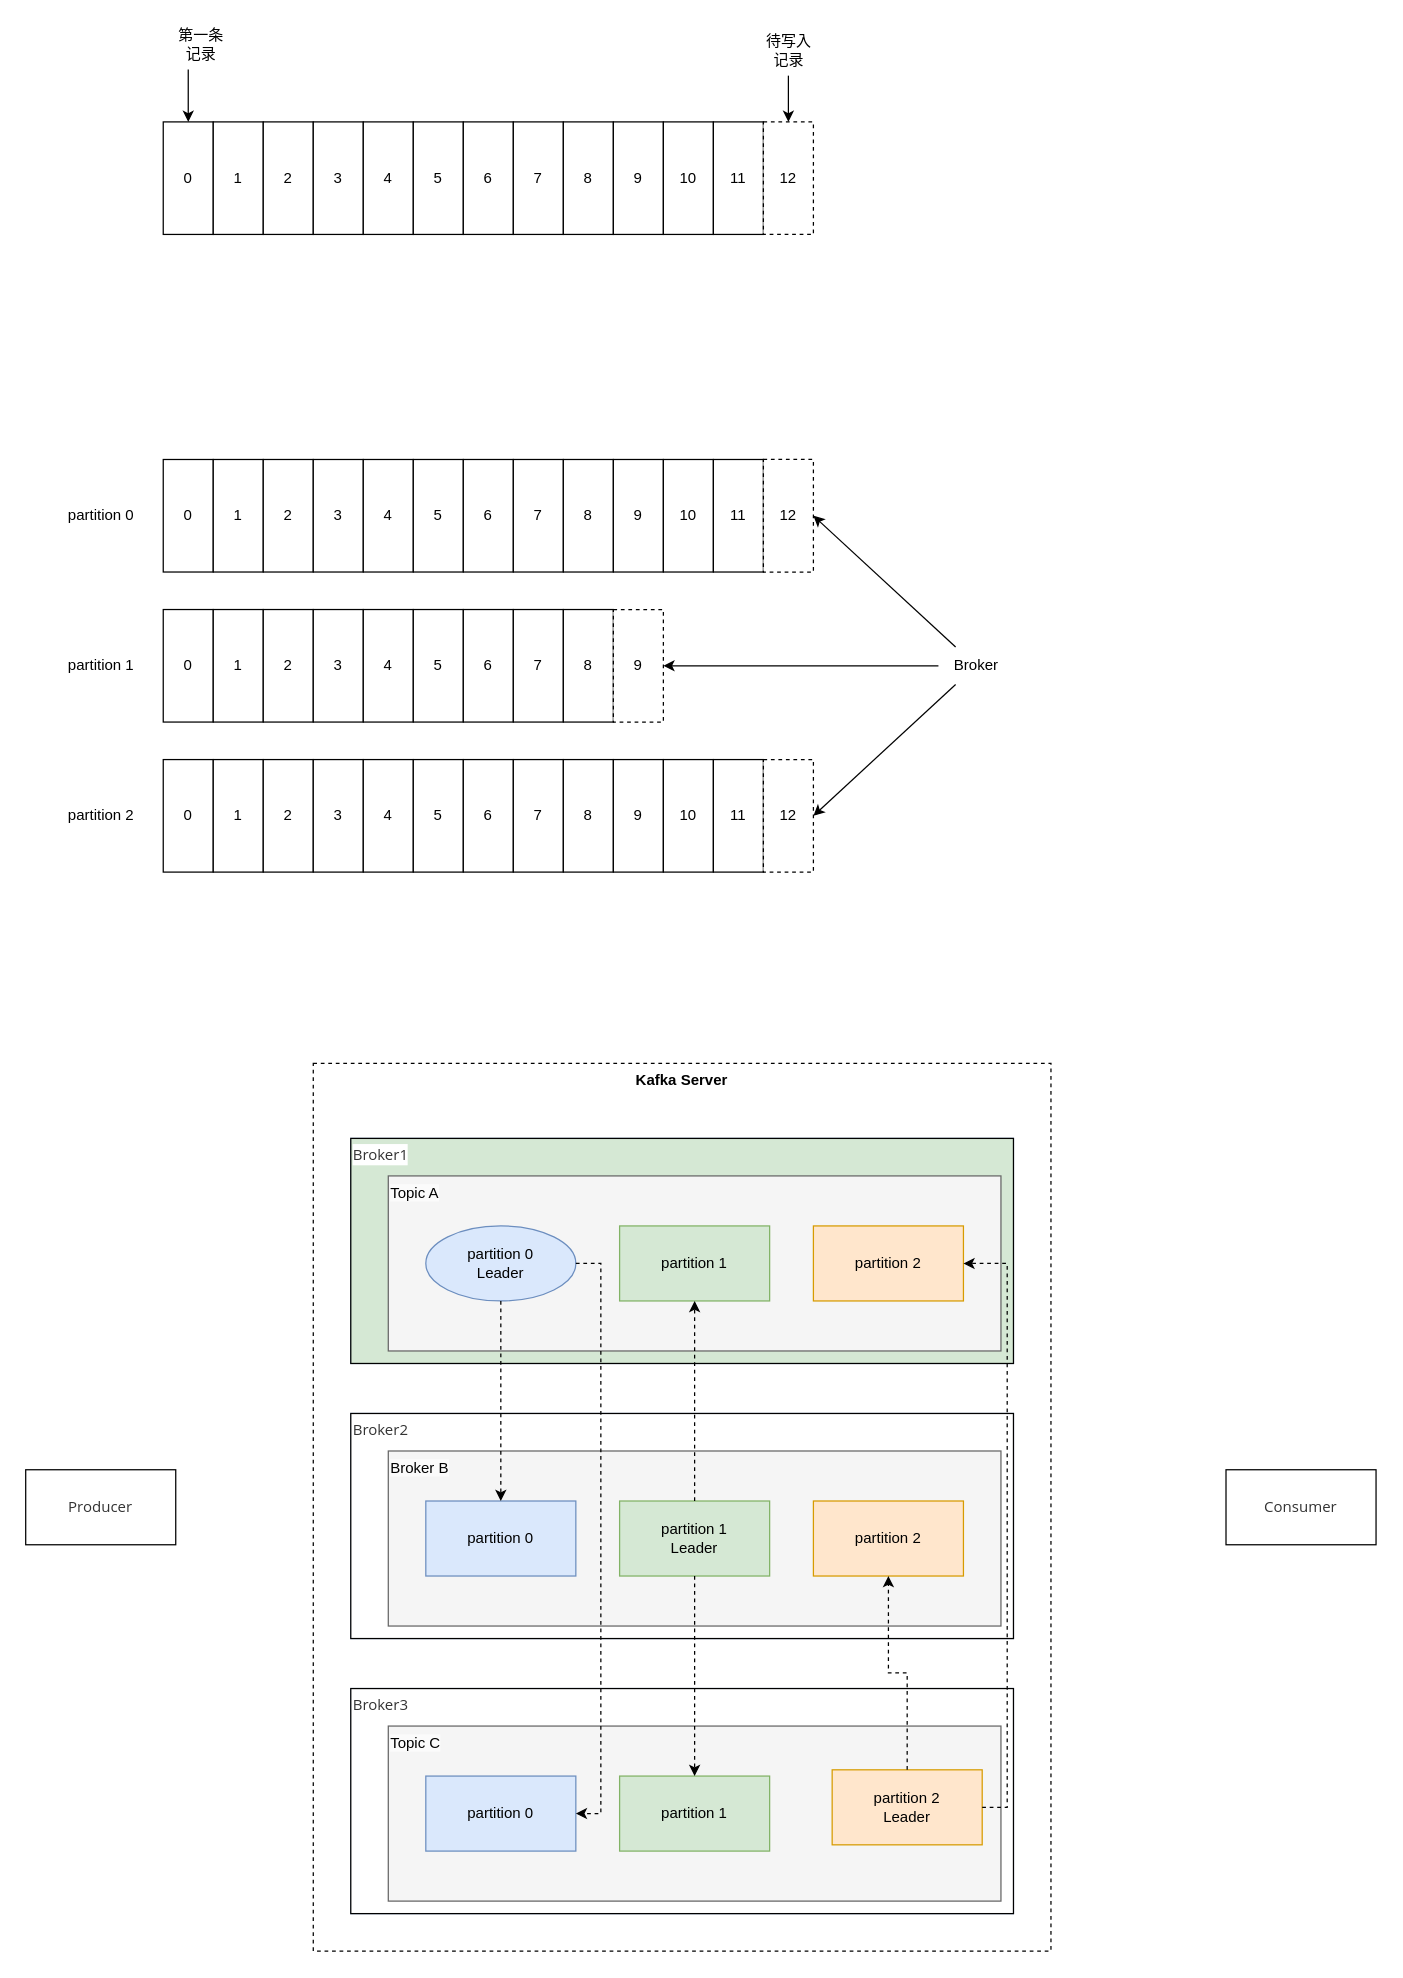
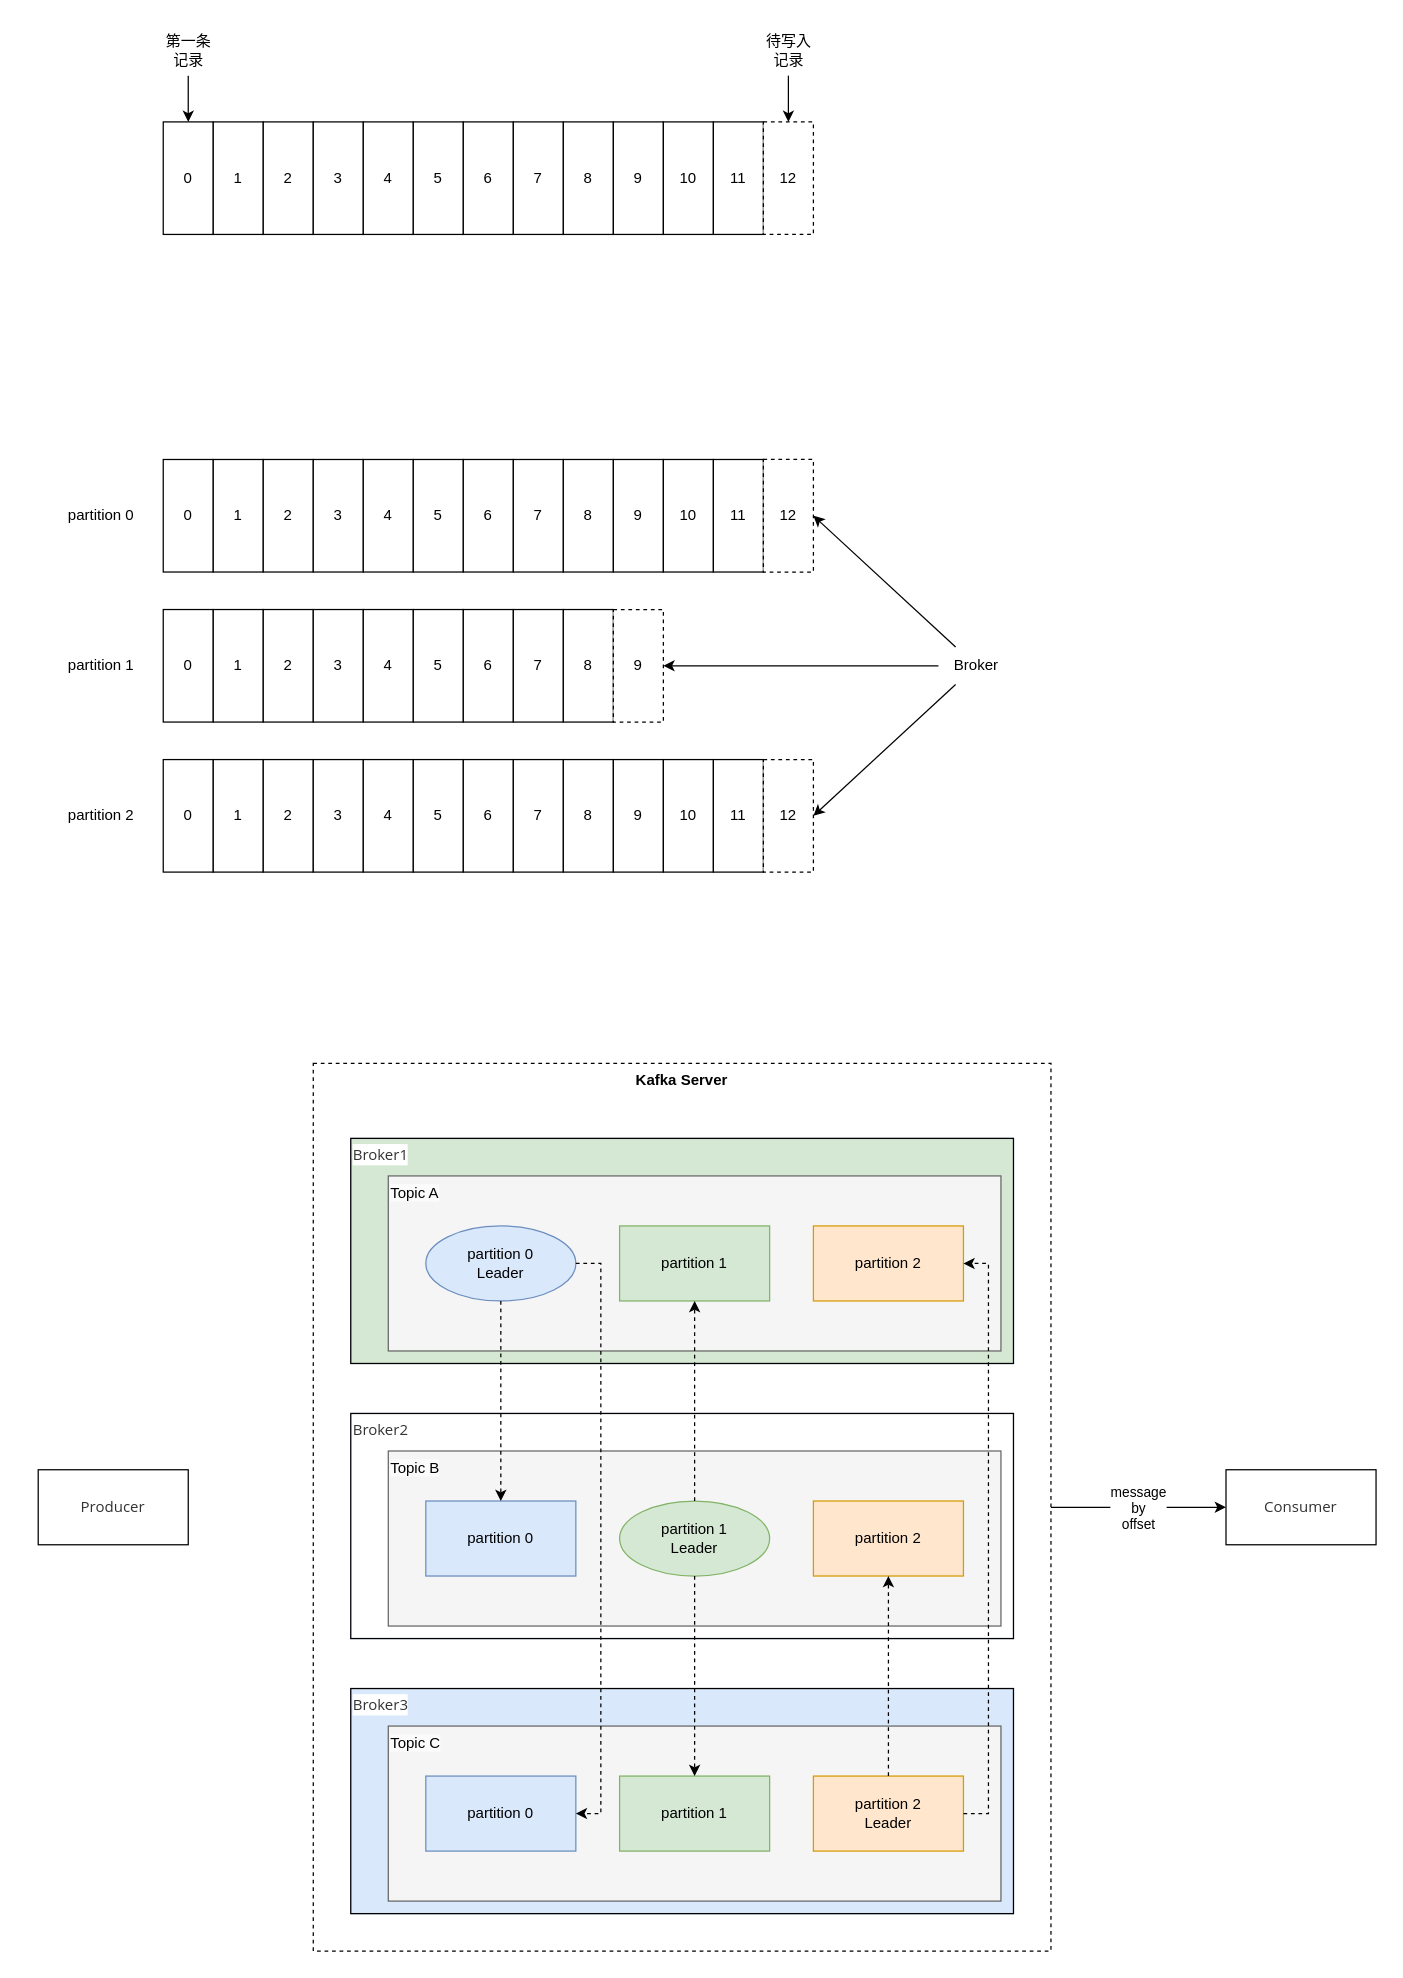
node "第一条记录": moved (201, 44) -> (188, 51)
node "Broker B": label "Broker B" -> "Topic B"
node "Producer": moved (101, 1507) -> (113, 1507)
edge "Kafka Server" -> "Consumer": added, label "message by offset"
node "partition 1 Leader": shape rectangle -> ellipse
node "Broker3": fillcolor #ffffff -> #dae8fc
node "partition 2 Leader": moved (907, 1807) -> (888, 1813)
